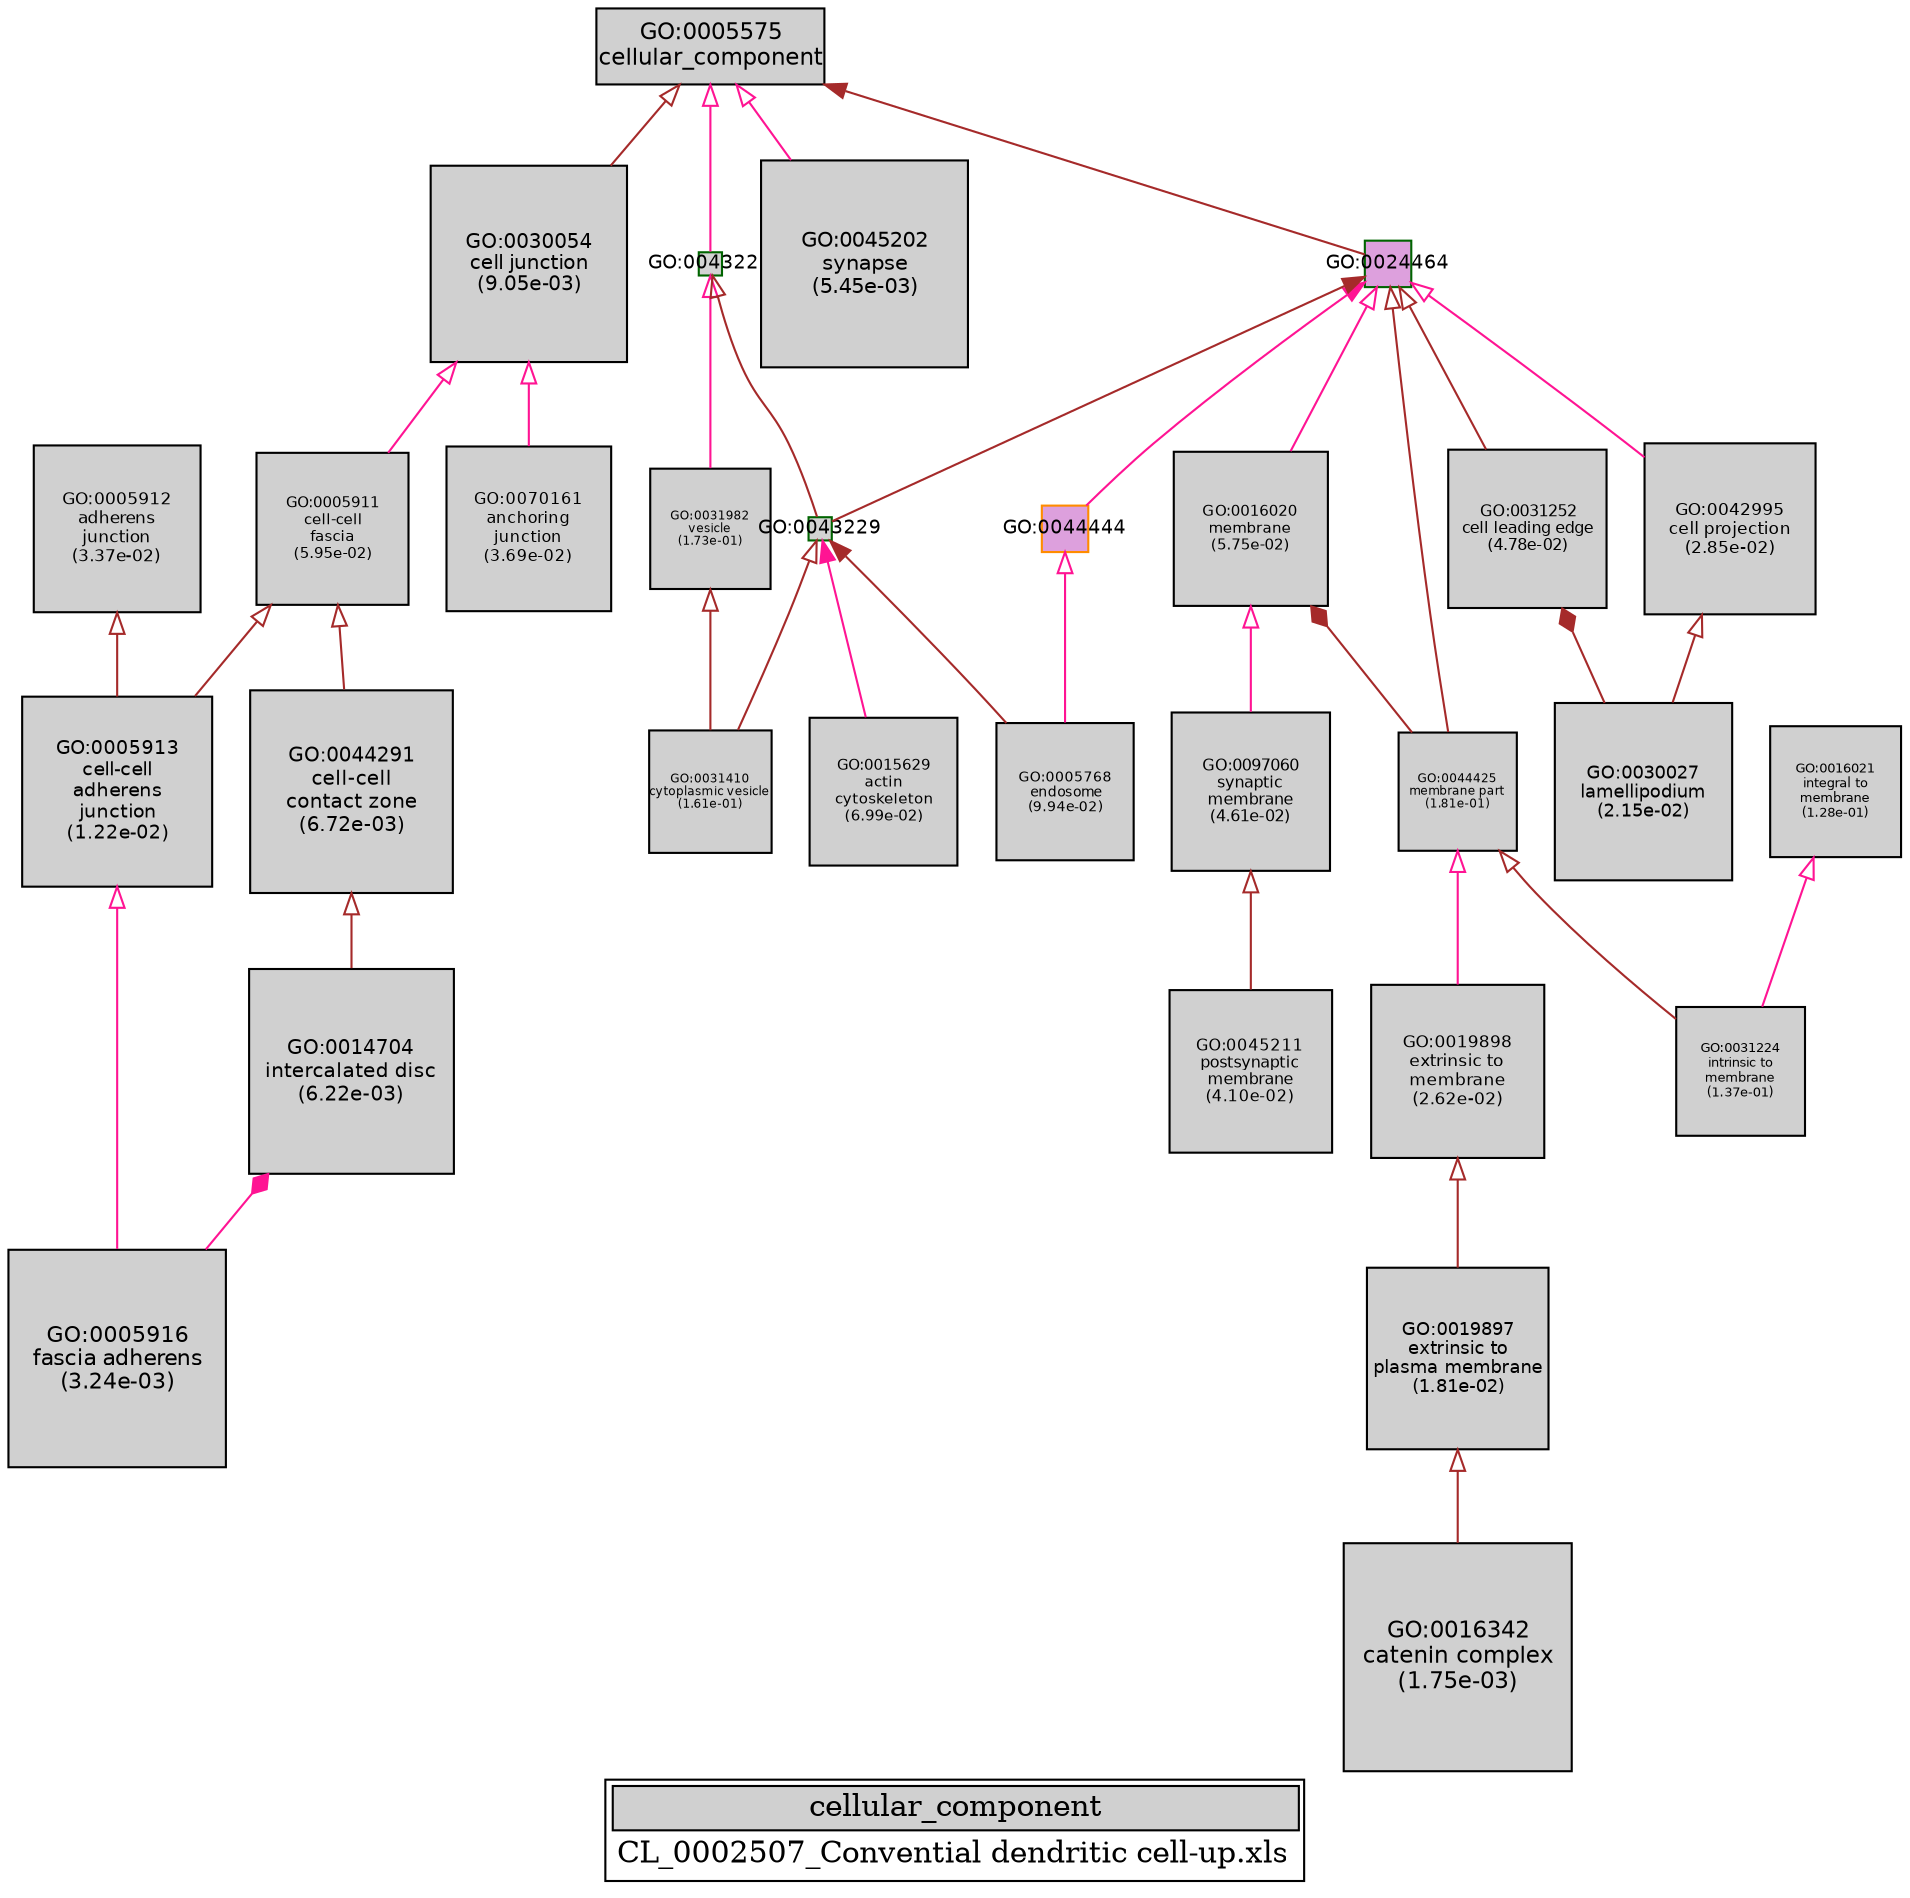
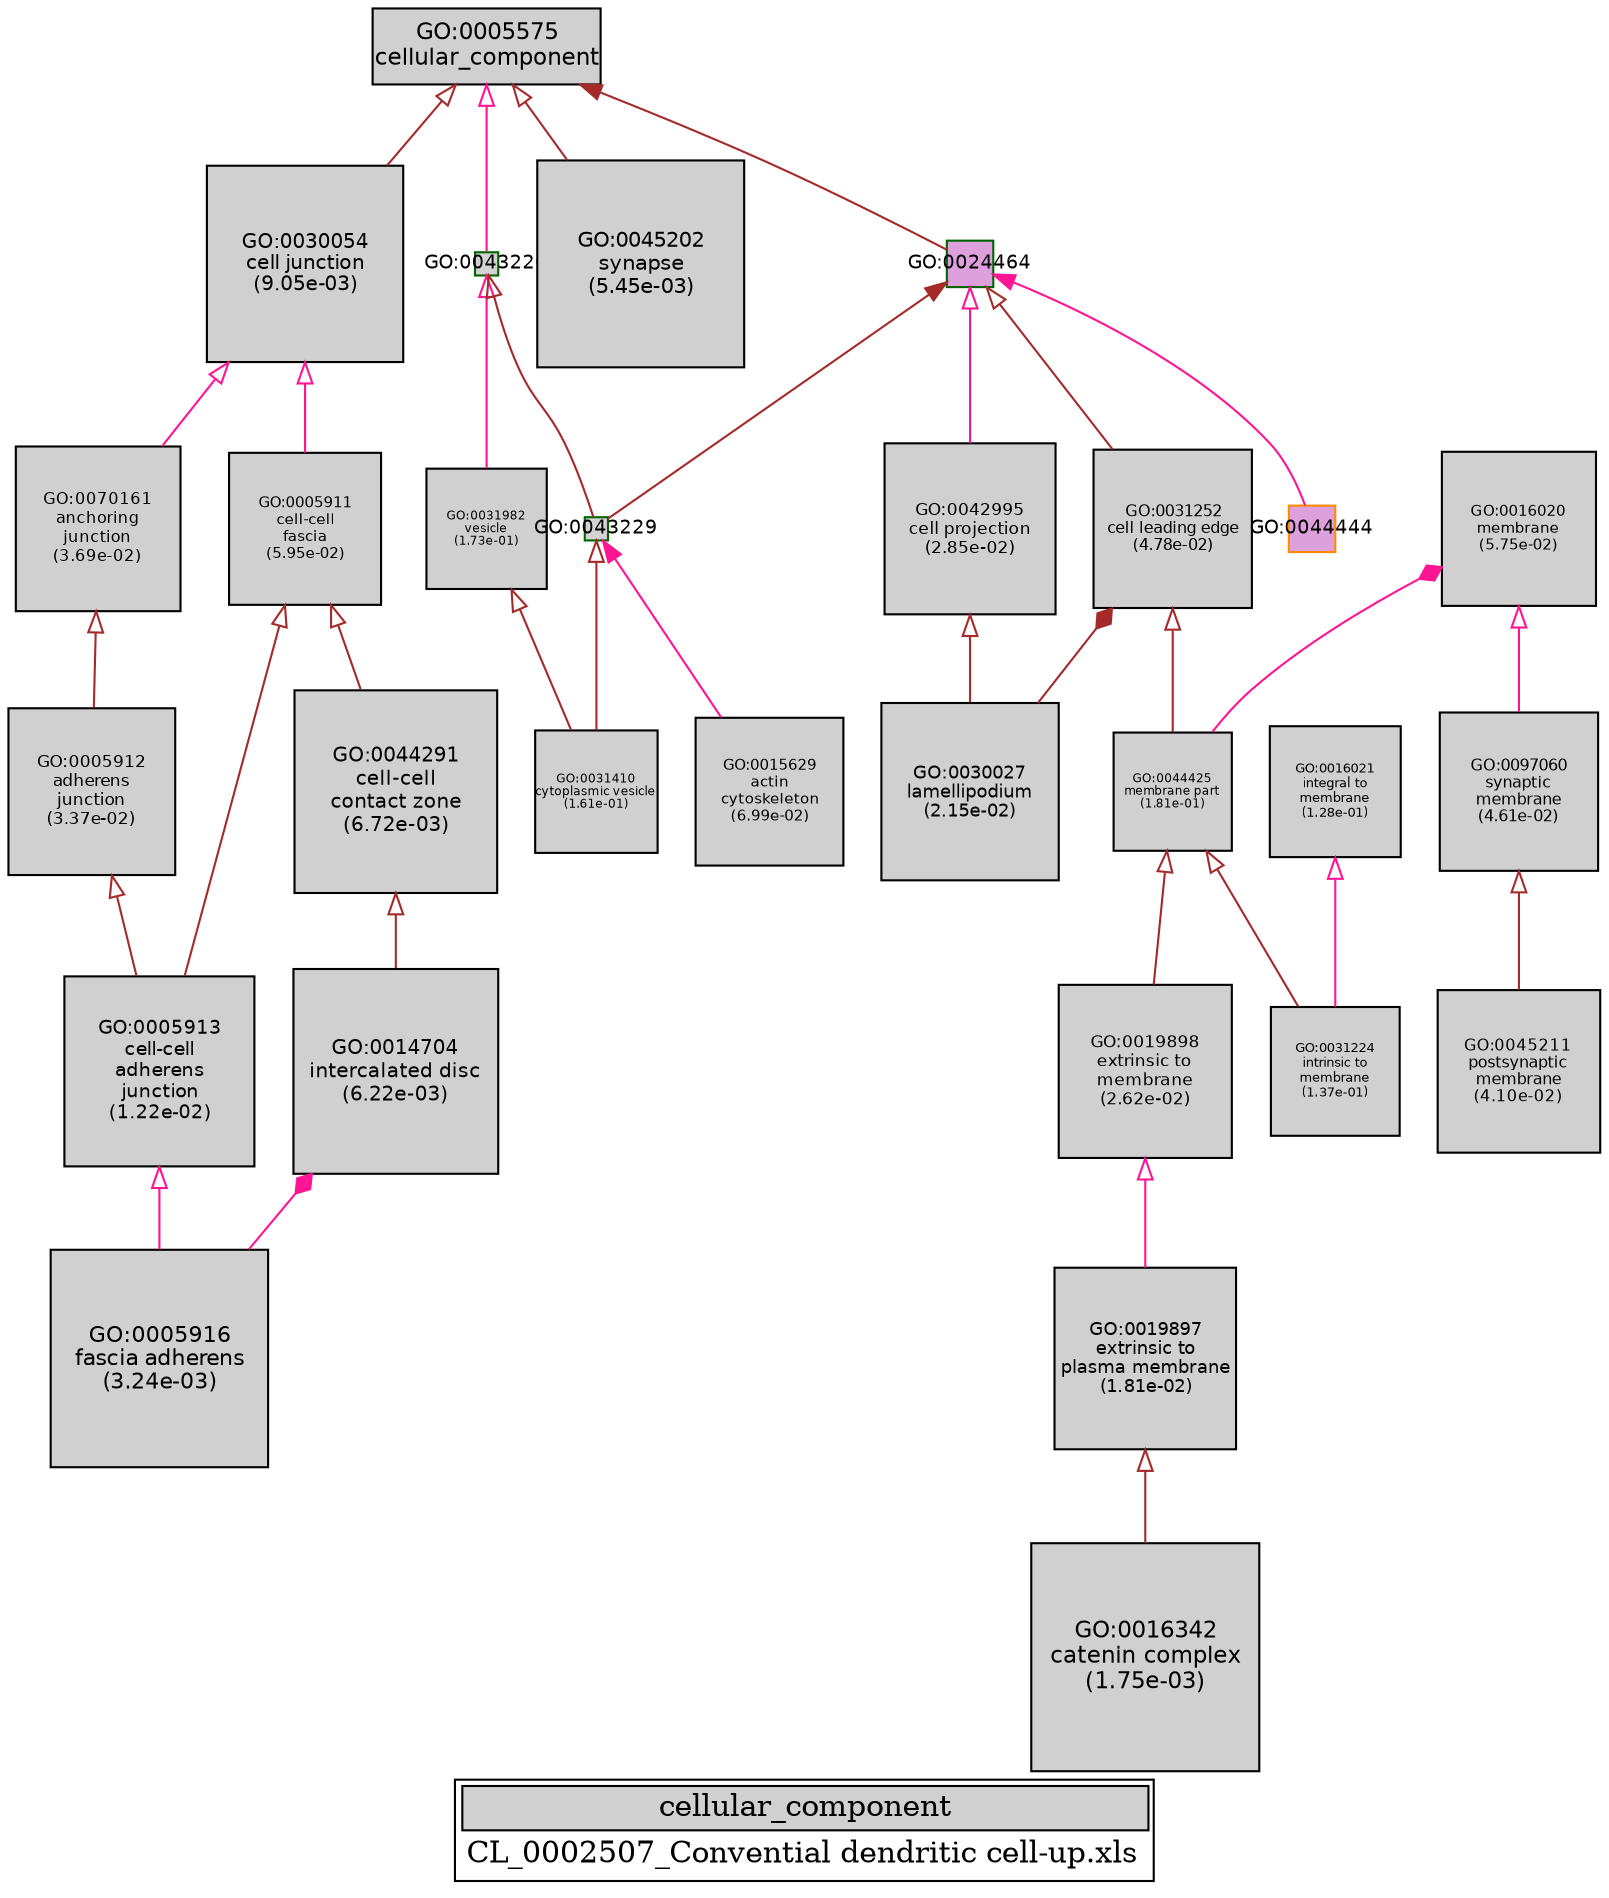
edge "GO:0045202" -> "GO:0005575": color deeppink -> brown
edge "GO:0016020" -> "GO:0024464": removed
edge "GO:0044425" -> "GO:0024464": now "GO:0044425" -> "GO:0031252"
edge "GO:0005912" -> "GO:0070161": added
edge "GO:0044425" -> "GO:0016020": color brown -> deeppink
node "GO:0005768": removed
edge "GO:0019898" -> "GO:0044425": color deeppink -> brown
edge "GO:0019897" -> "GO:0019898": color brown -> deeppink
